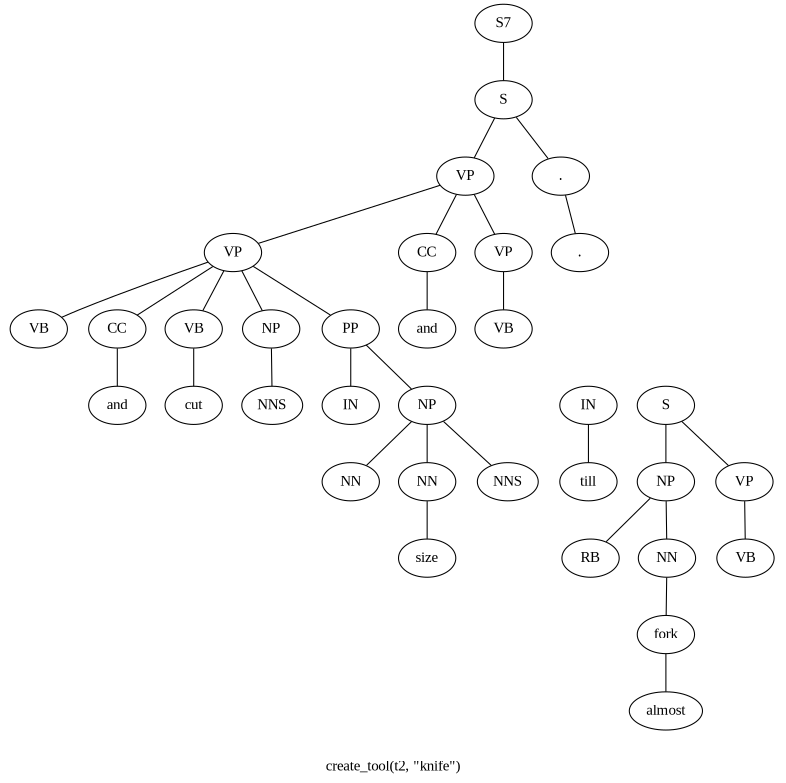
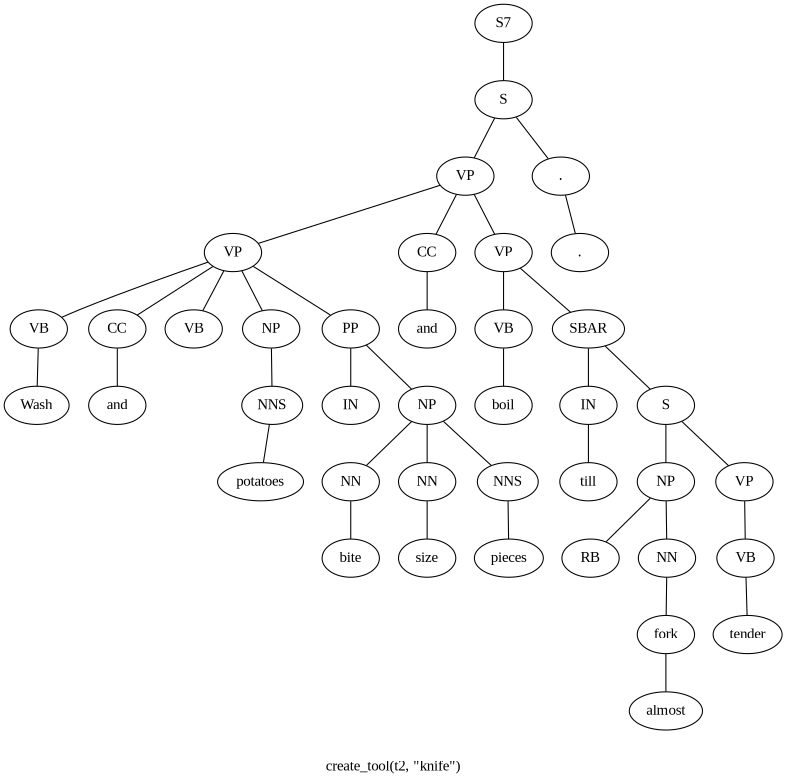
node "SBAR": added
node "Wash": added
node "cut": removed
node "boil": added
node "potatoes": added
node "bite": added
node "pieces": added
node "tender": added
